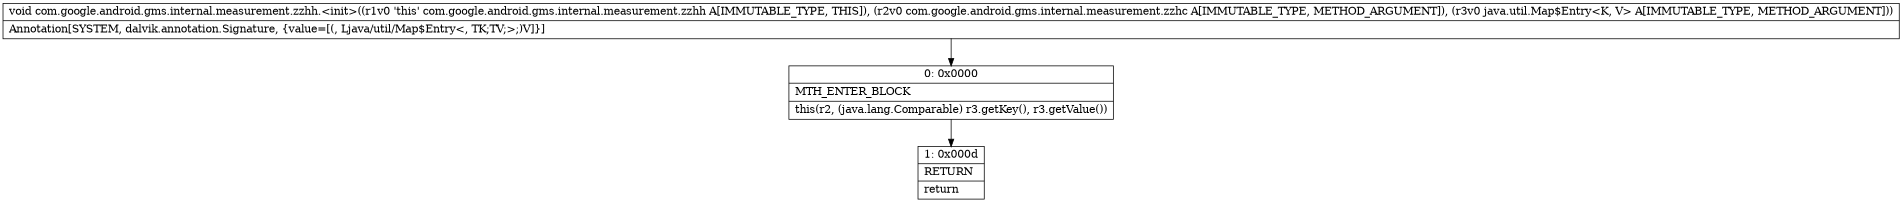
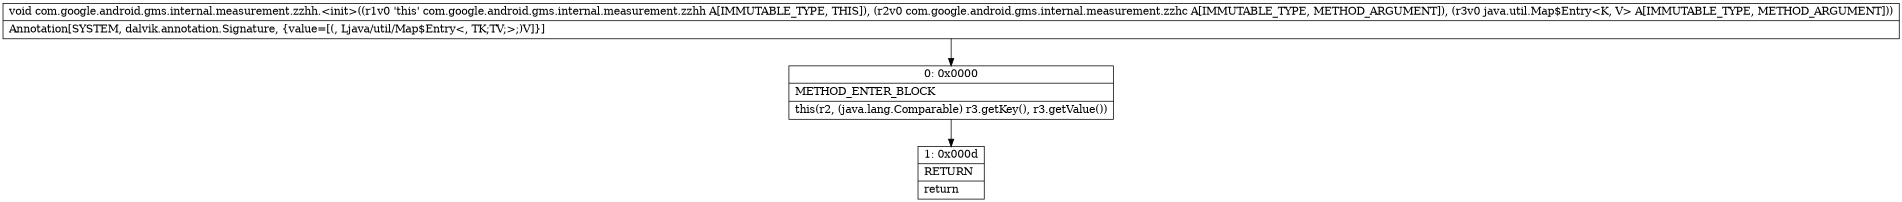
node "0: 0x0000": text "MTH_ENTER_BLOCK" -> "METHOD_ENTER_BLOCK"
